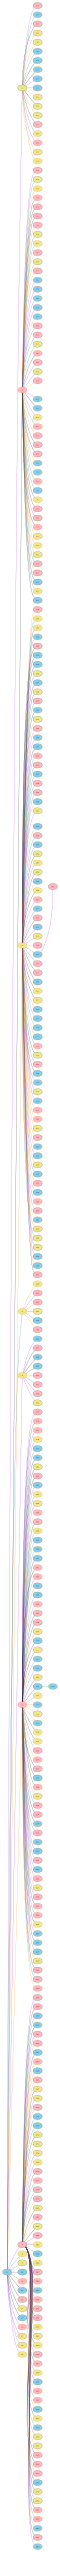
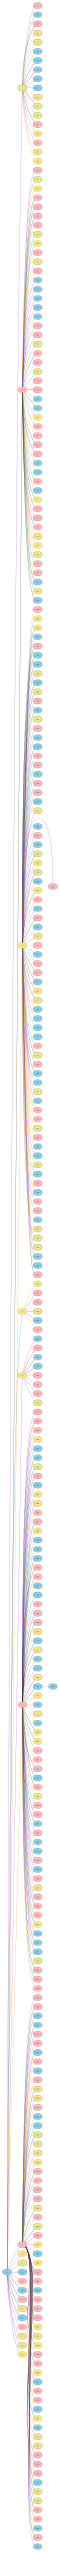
node "62": added
edge "152" -- "92": now "152" -- "3"
